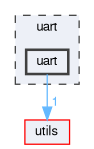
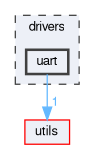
cluster "uart": label "uart" -> "drivers"
